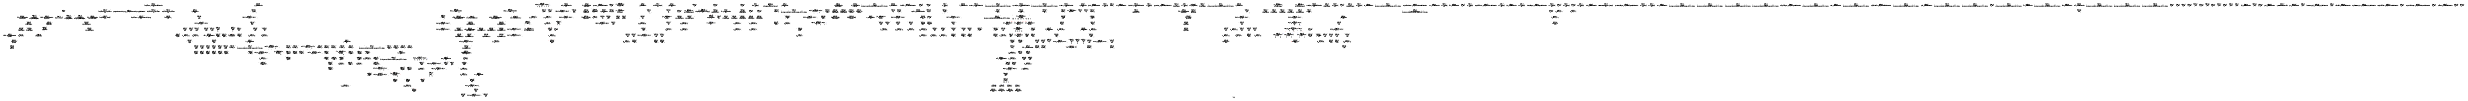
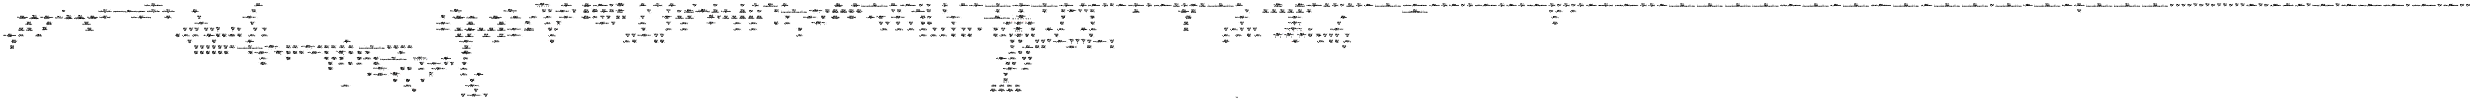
node "NodeID: 209": added
